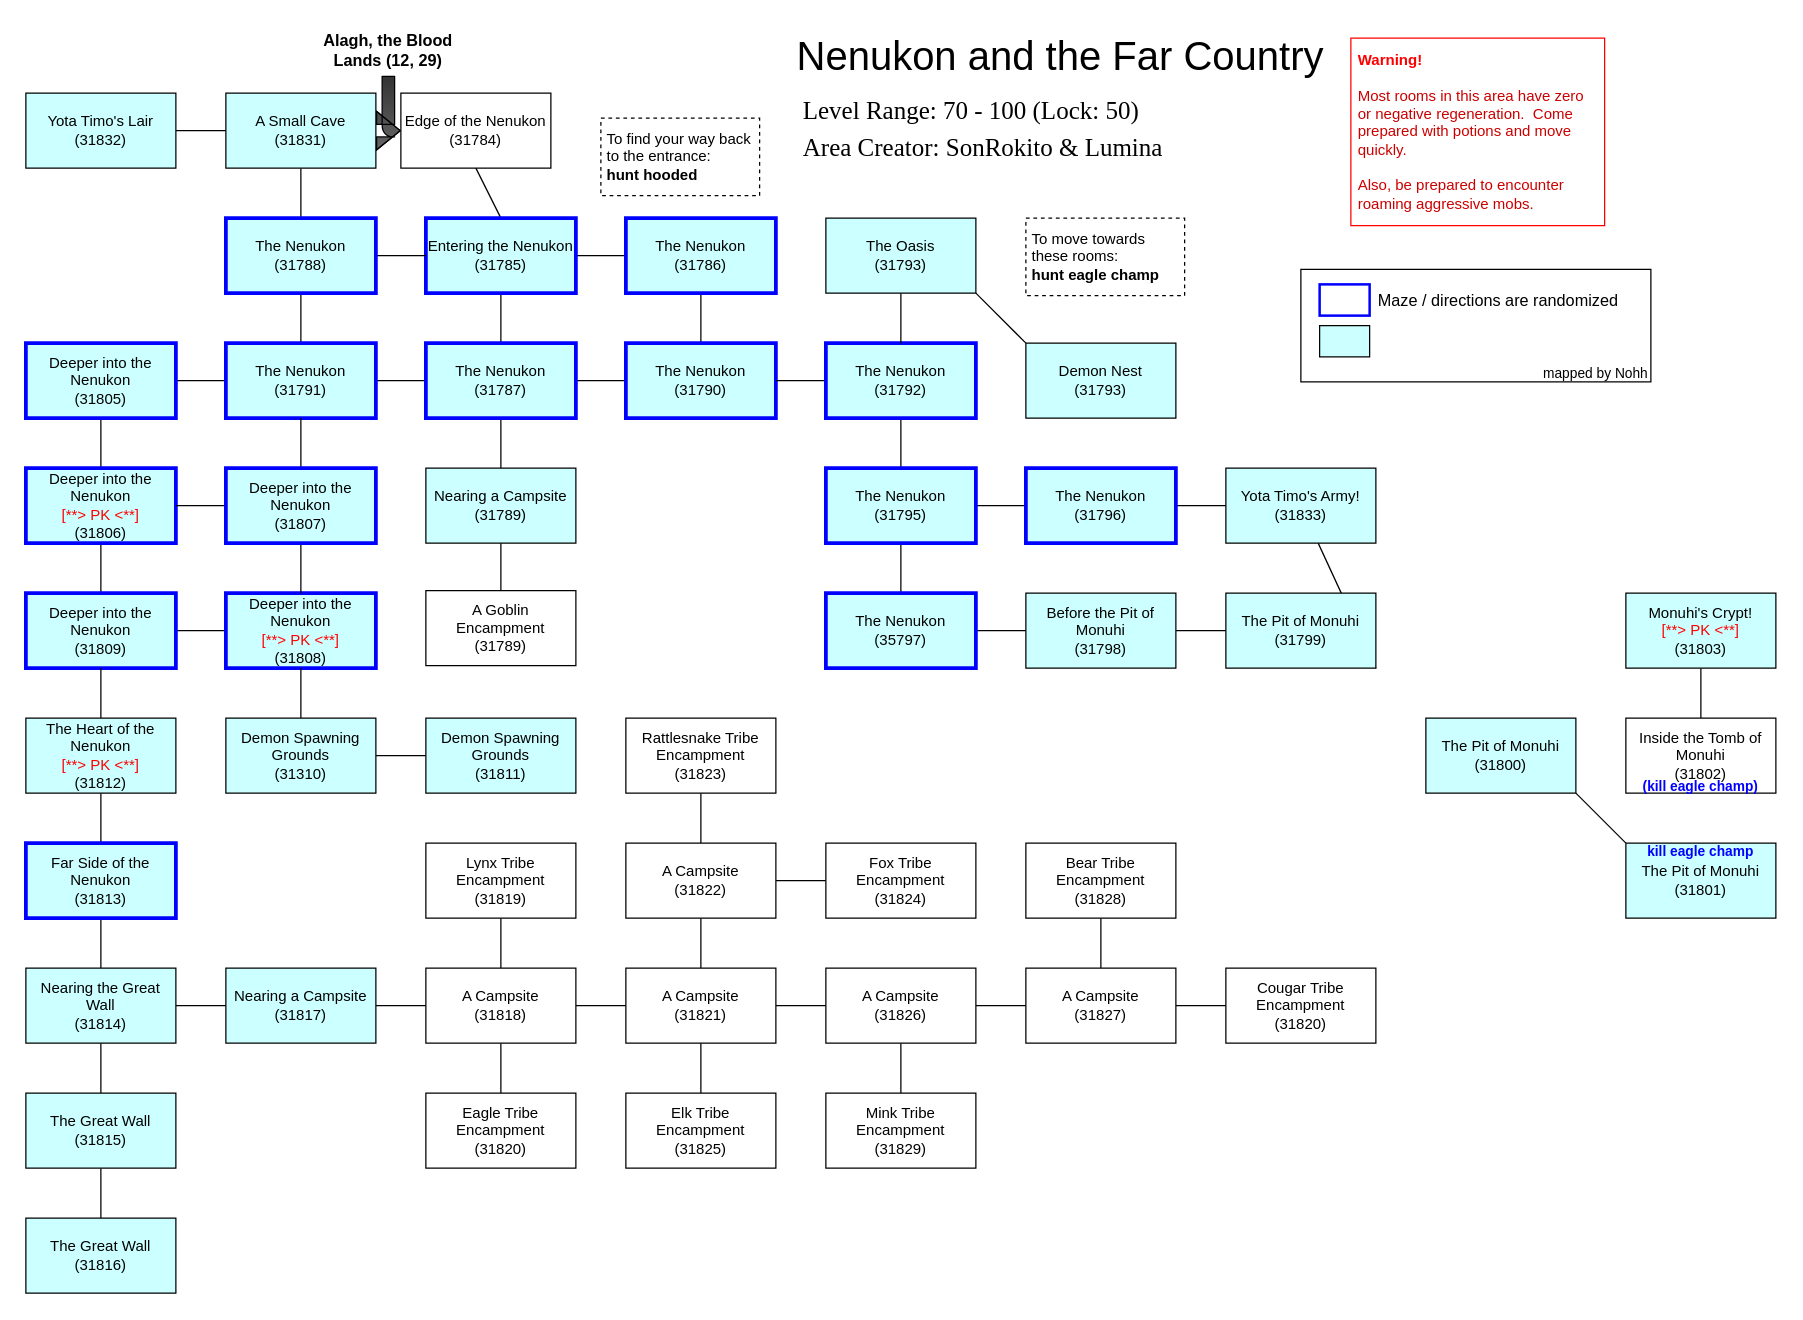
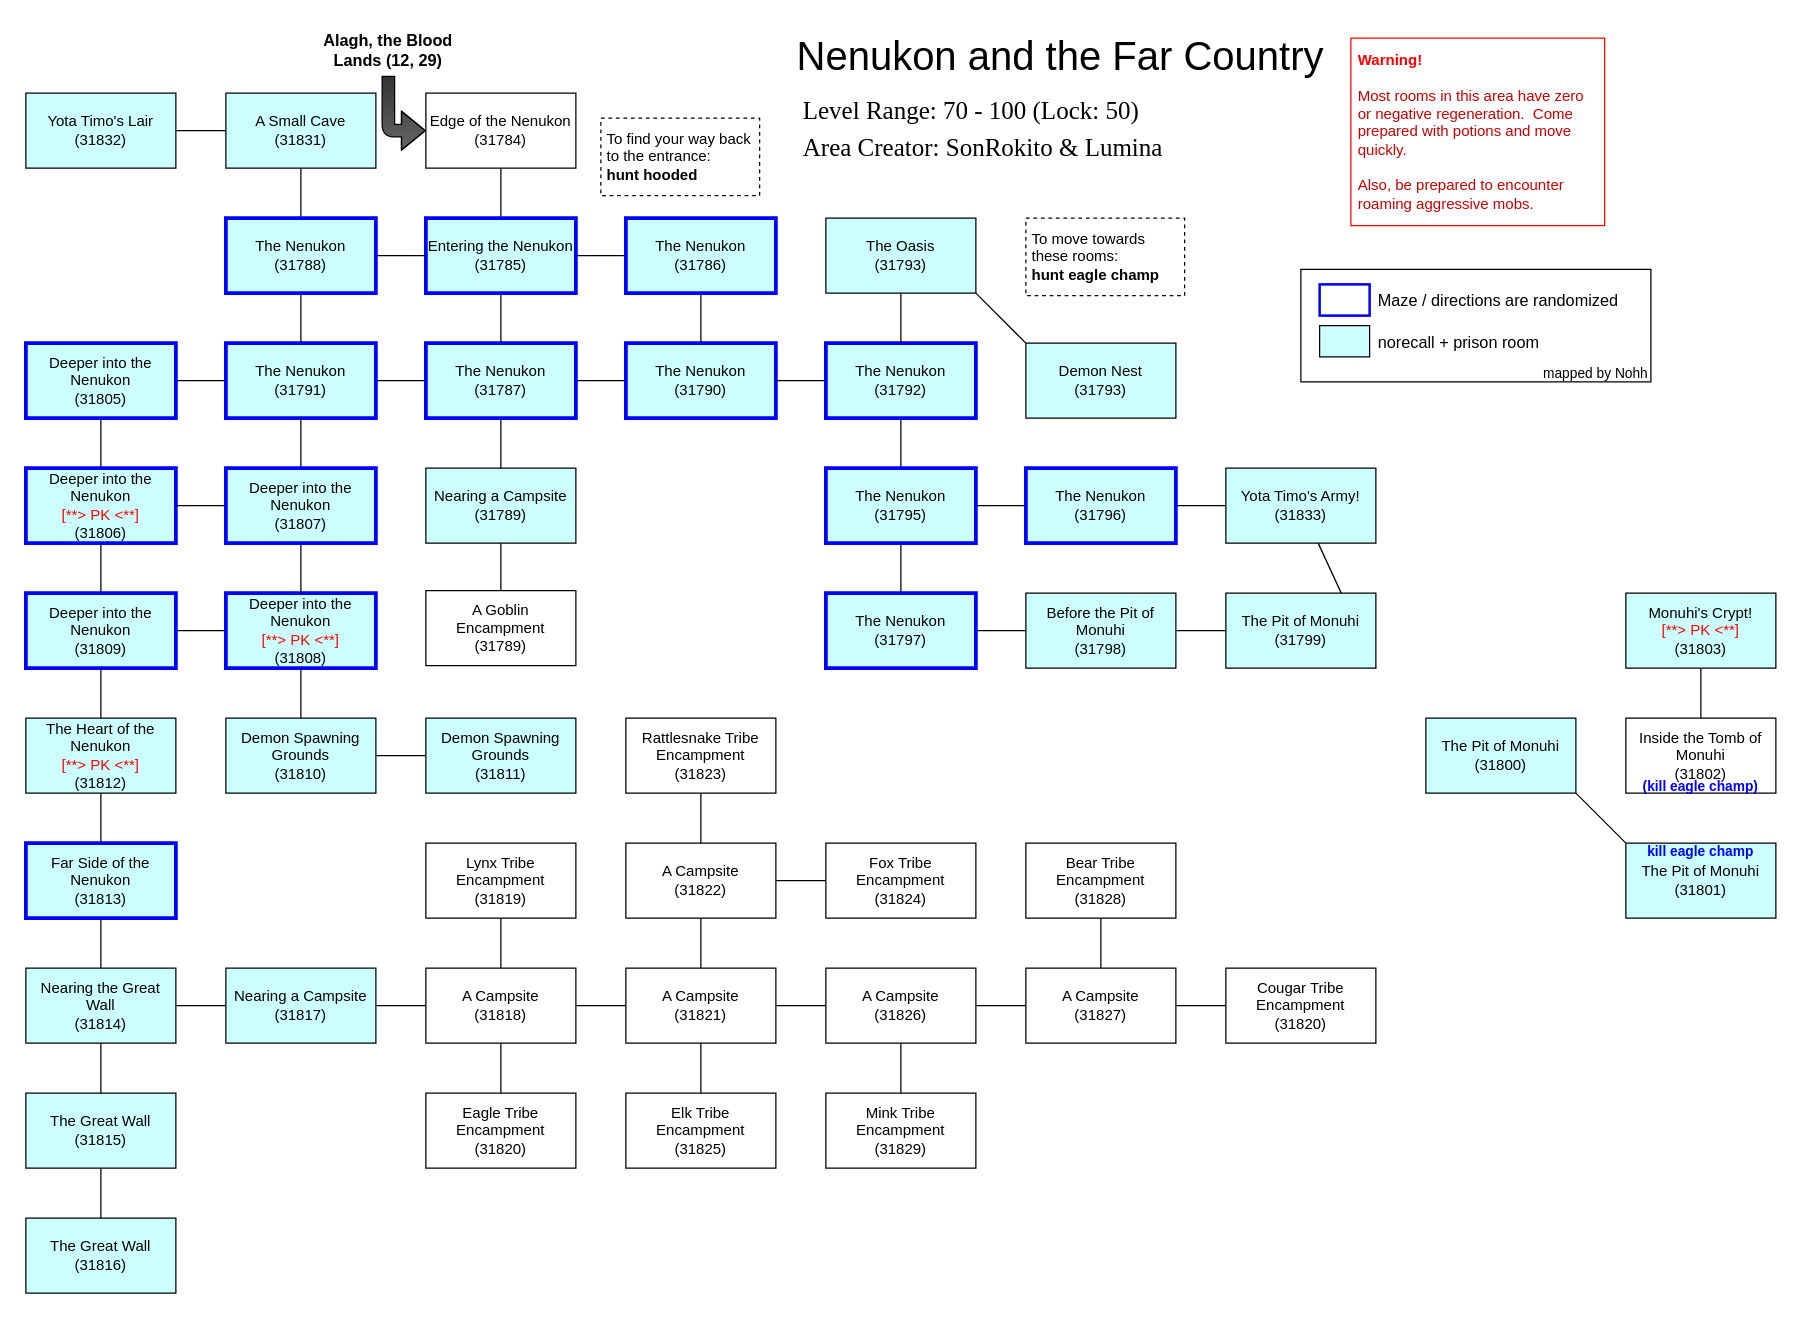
node "Edge of the Nenukon (31784)": moved (476, 131) -> (501, 131)
node "norecall + prison room": added
node "The Nenukon (35797)": label "The Nenukon (35797)" -> "The Nenukon (31797)"
node "Demon Spawning Grounds (31310)": label "Demon Spawning Grounds (31310)" -> "Demon Spawning Grounds (31810)"
